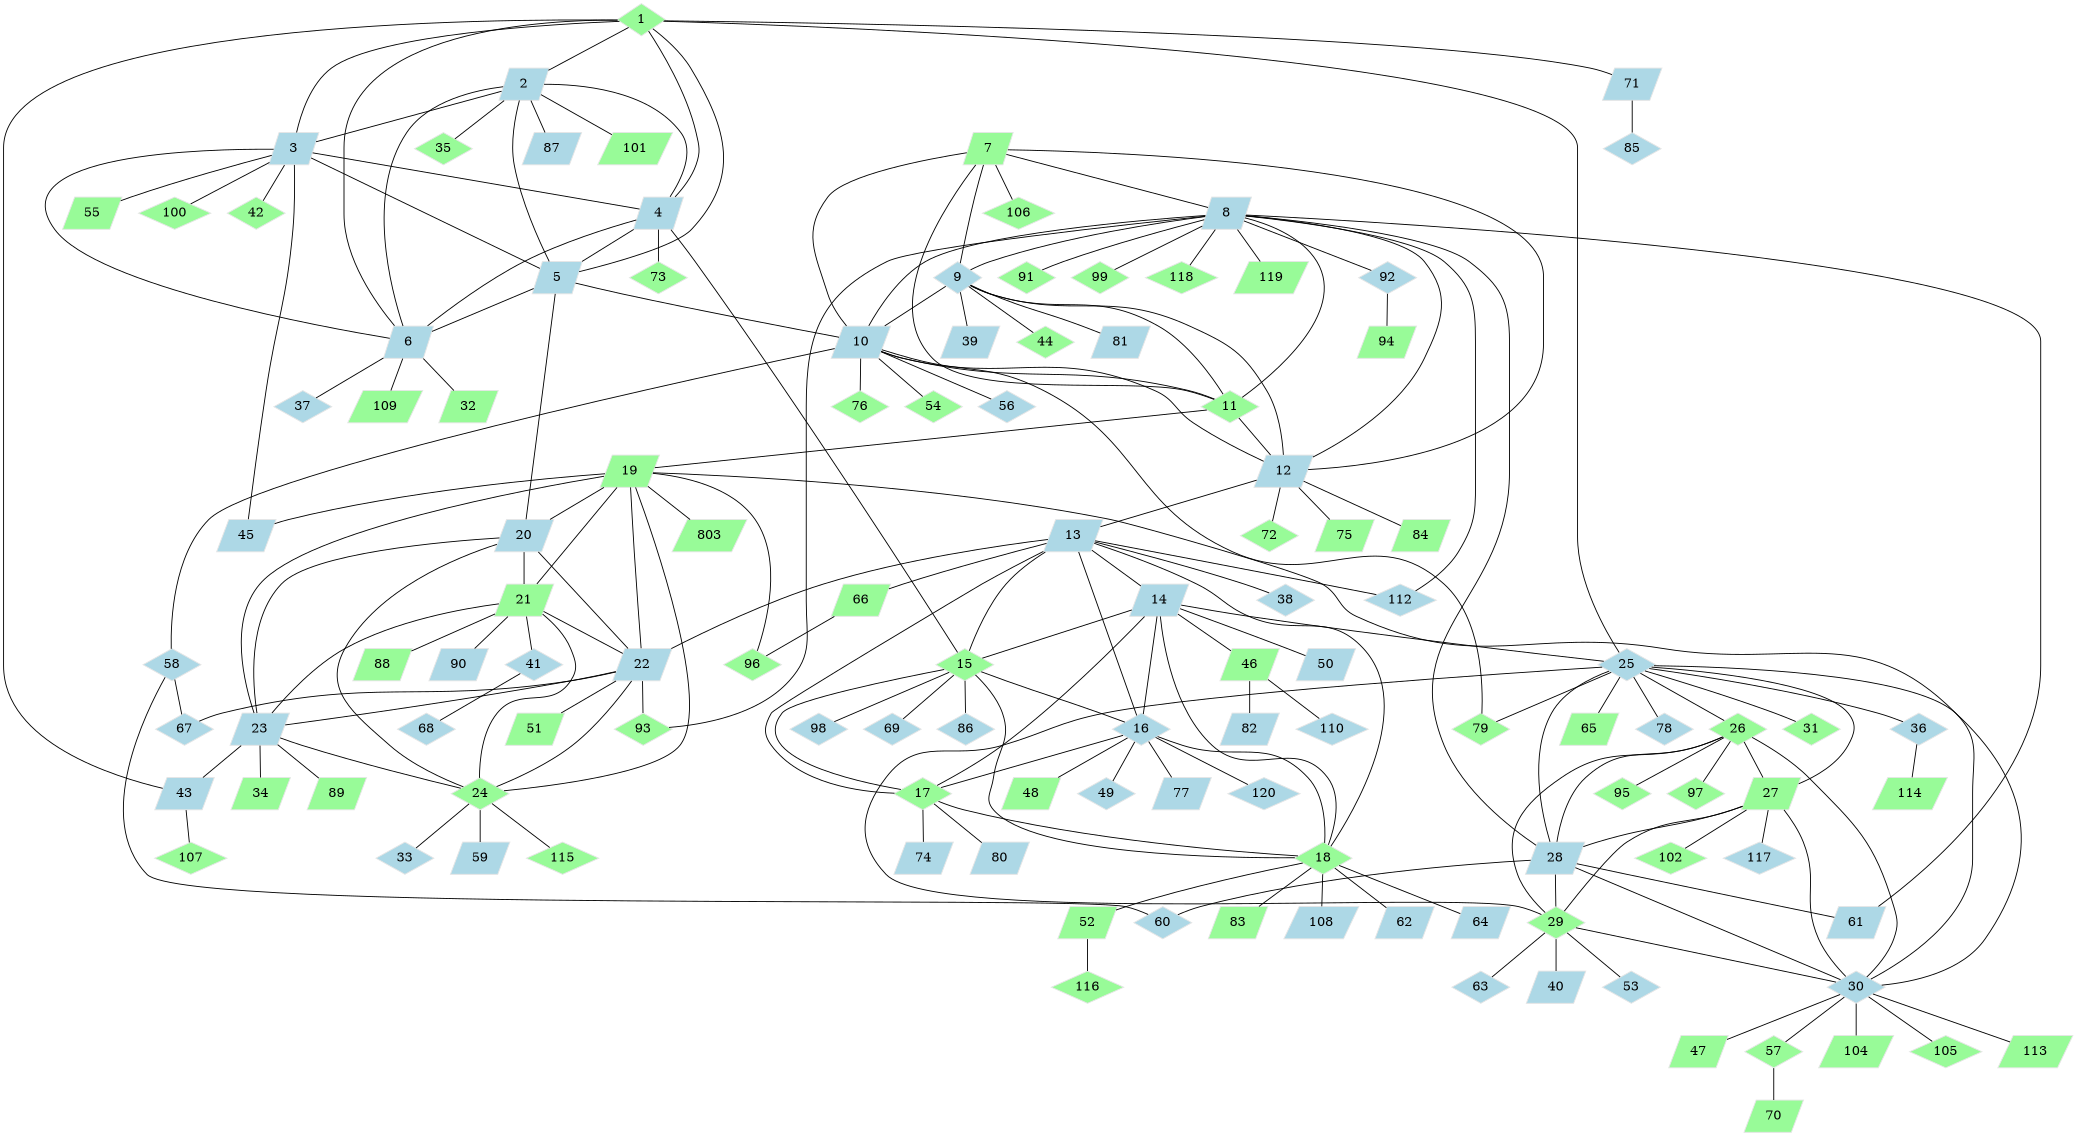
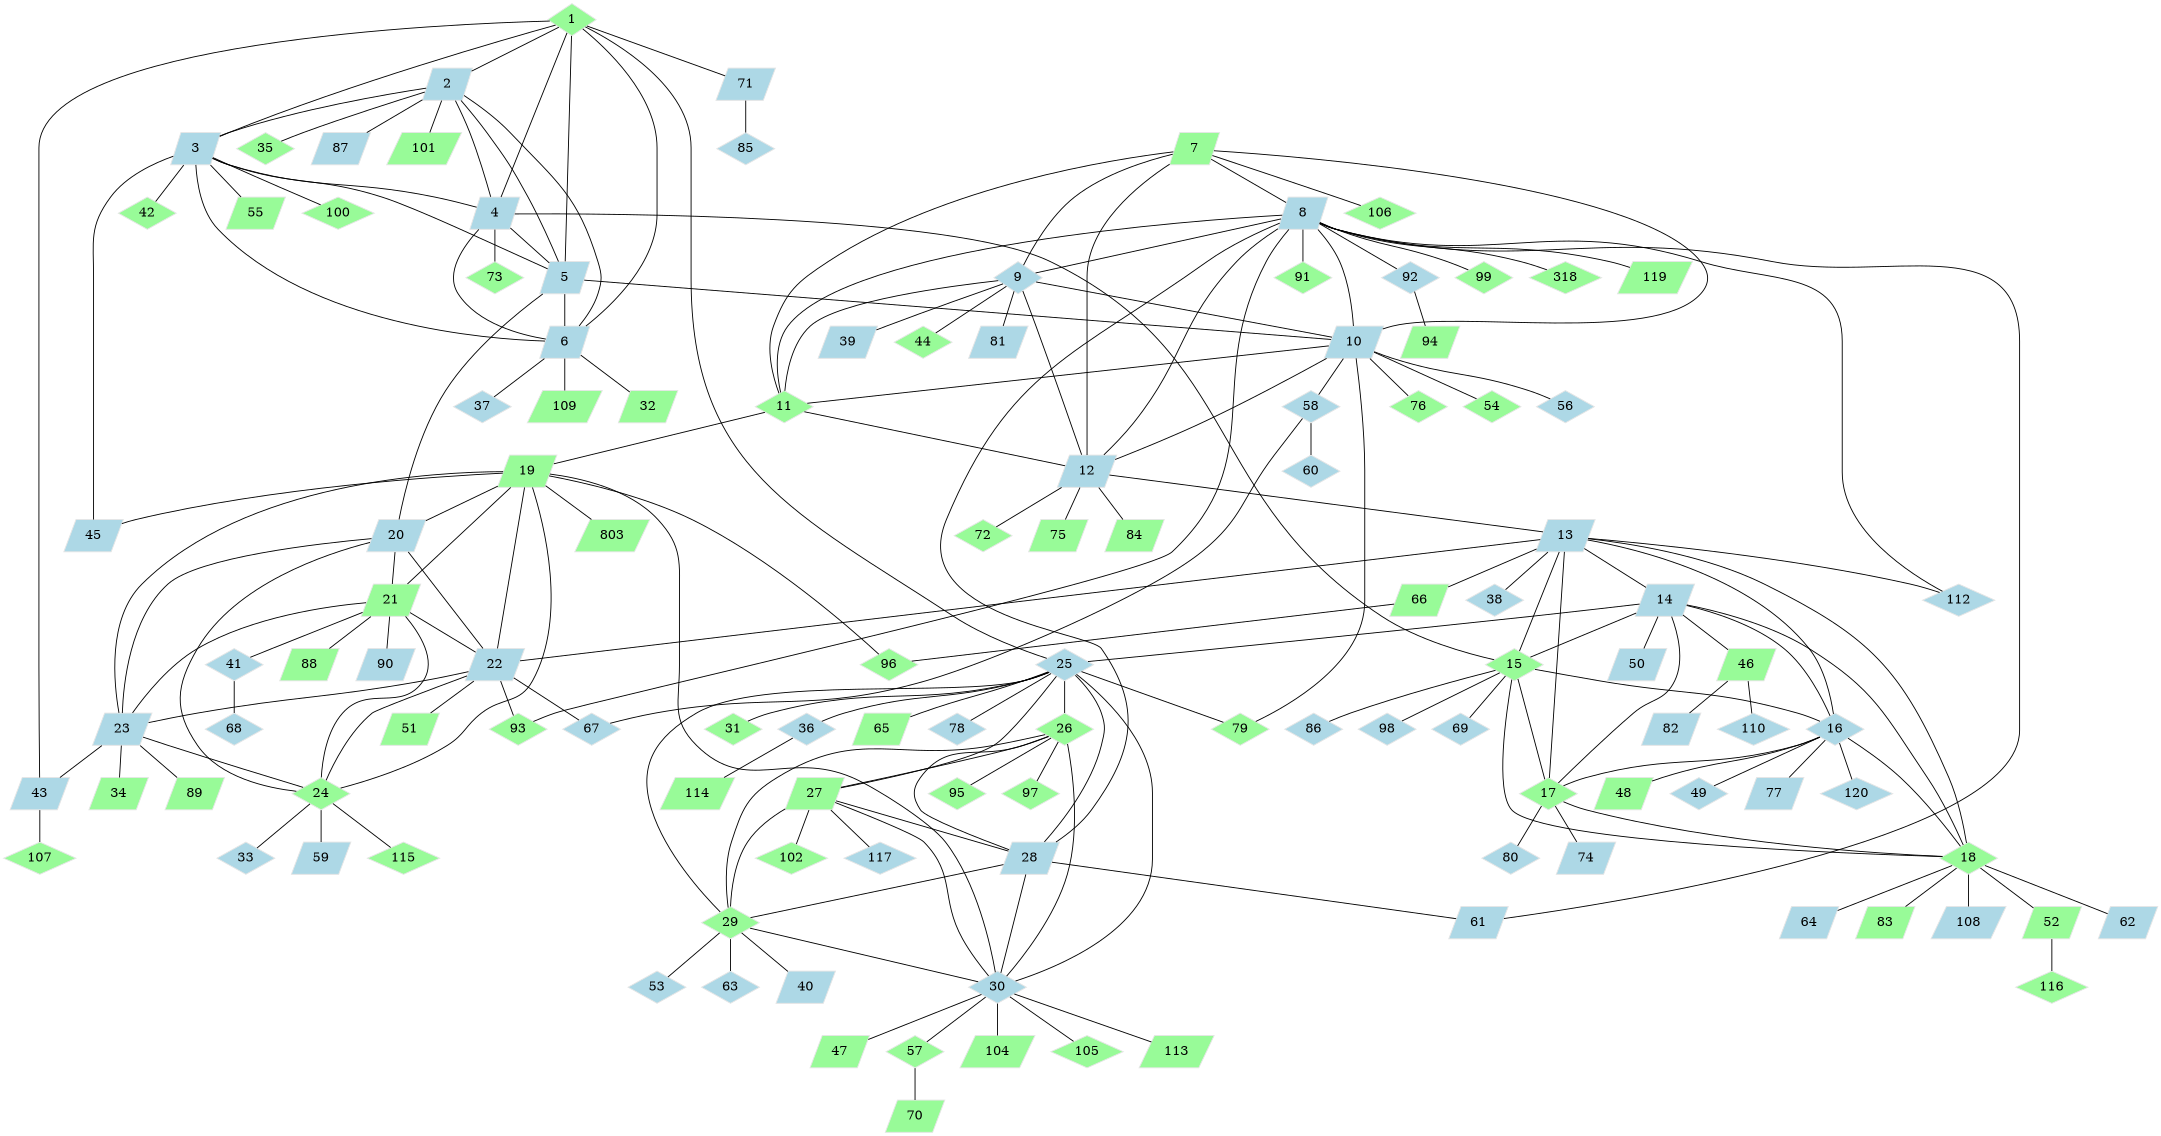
node "118": label "118" -> "318"
node "80": shape parallelogram -> diamond
edge "28" -- "60": removed
